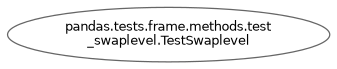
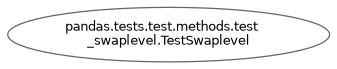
node "pandas.tests.frame.methods.test _swaplevel.TestSwaplevel": label "pandas.tests.frame.methods.test _swaplevel.TestSwaplevel" -> "pandas.tests.test.methods.test _swaplevel.TestSwaplevel"
